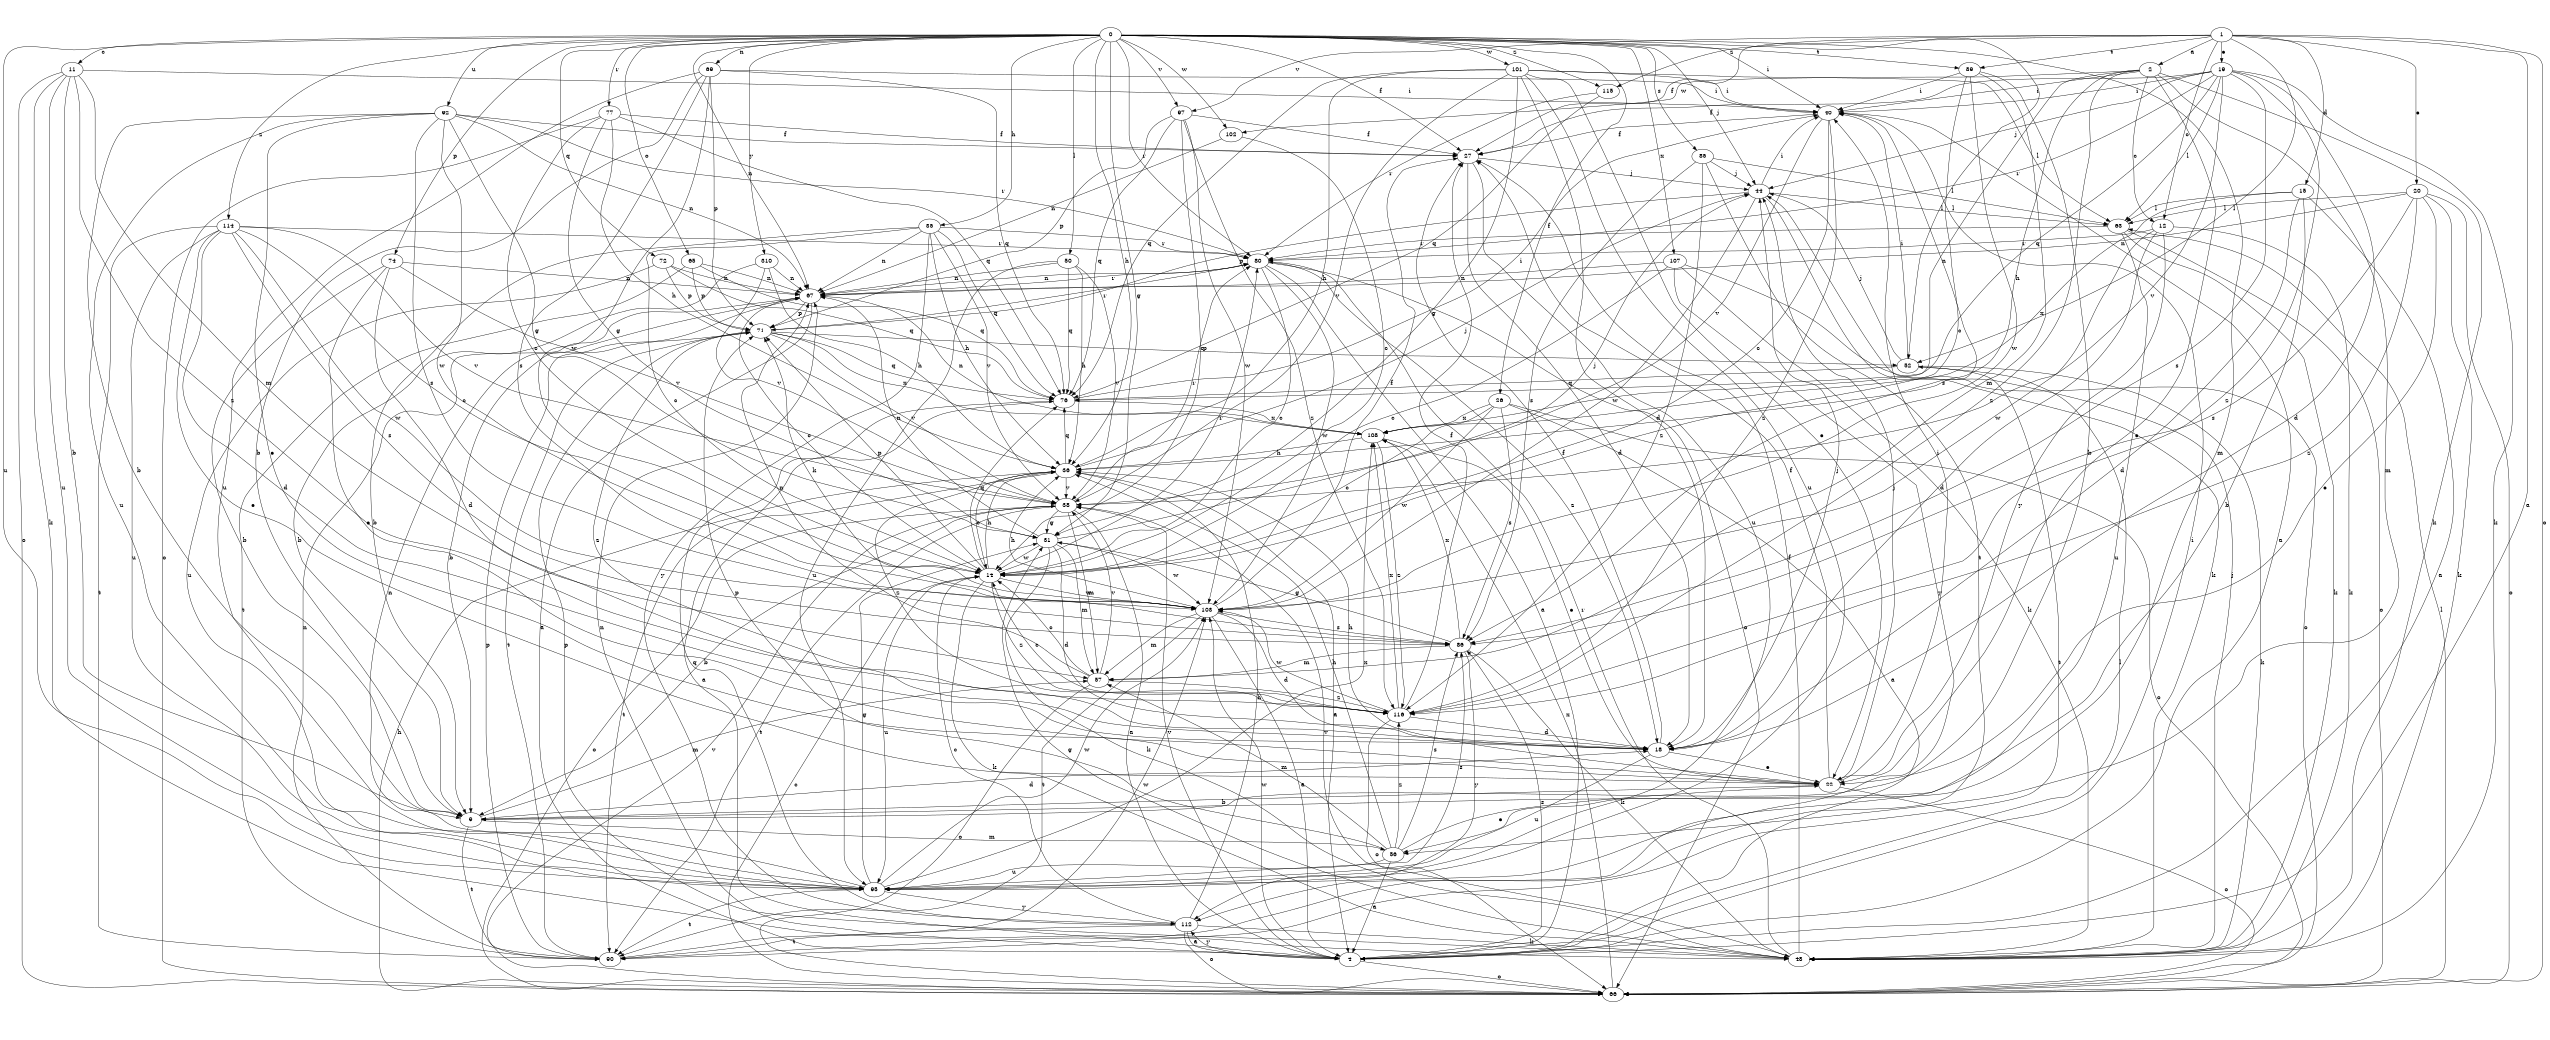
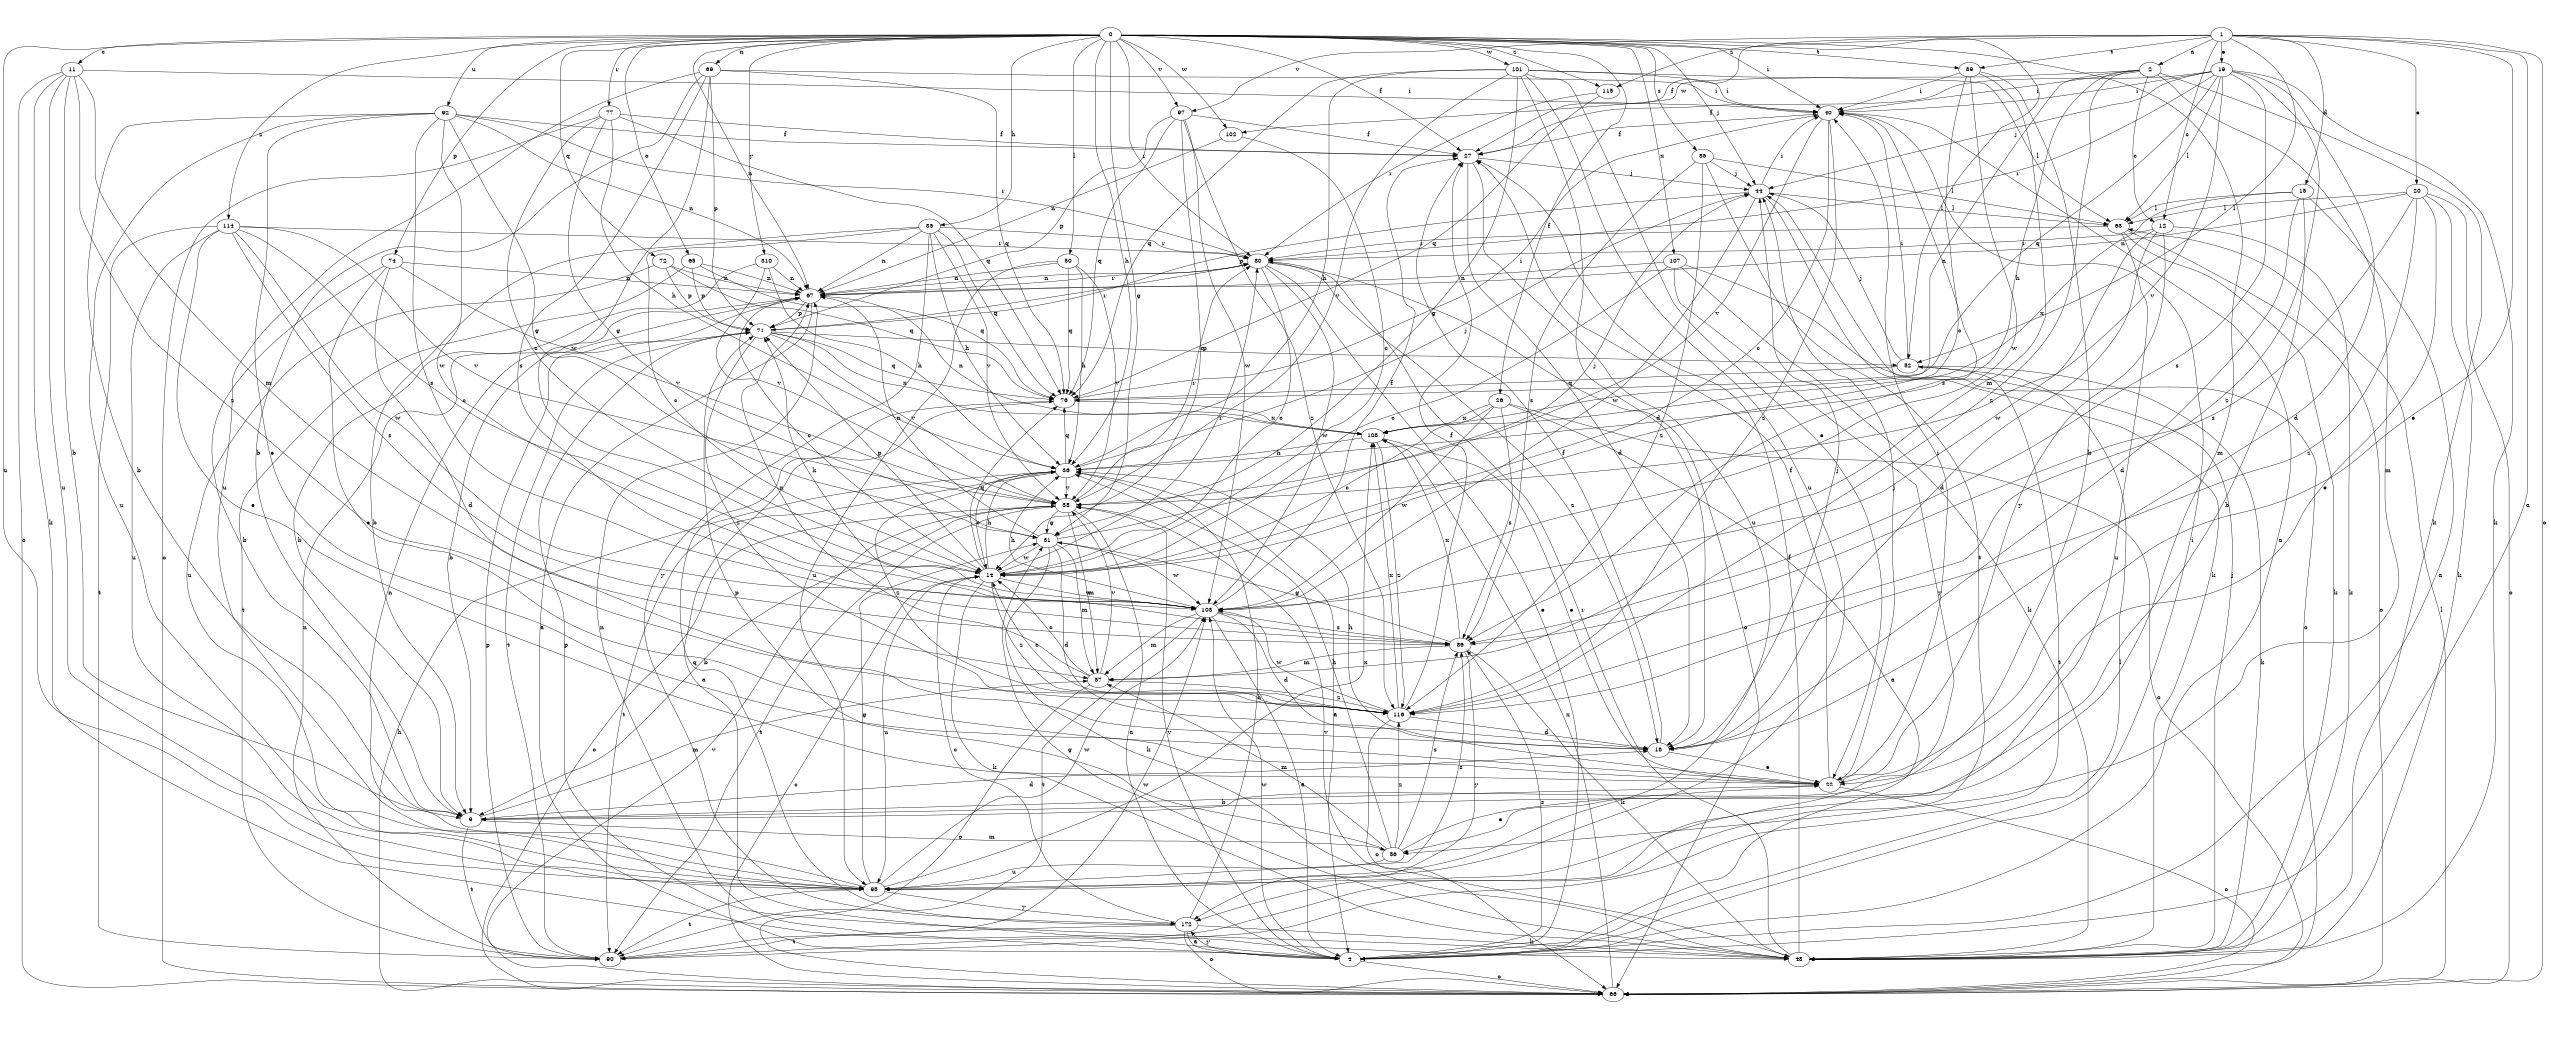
edge "2" -> "22": now "1" -> "22"
edge "80" -> "4": label "a" -> "e"
edge "114" -> "18": removed, label "d"
edge "71" -> "18": now "71" -> "116"
edge "18" -> "95": removed, label "u"
edge "56" -> "4": removed, label "a"
node "112": label "112" -> "172"
